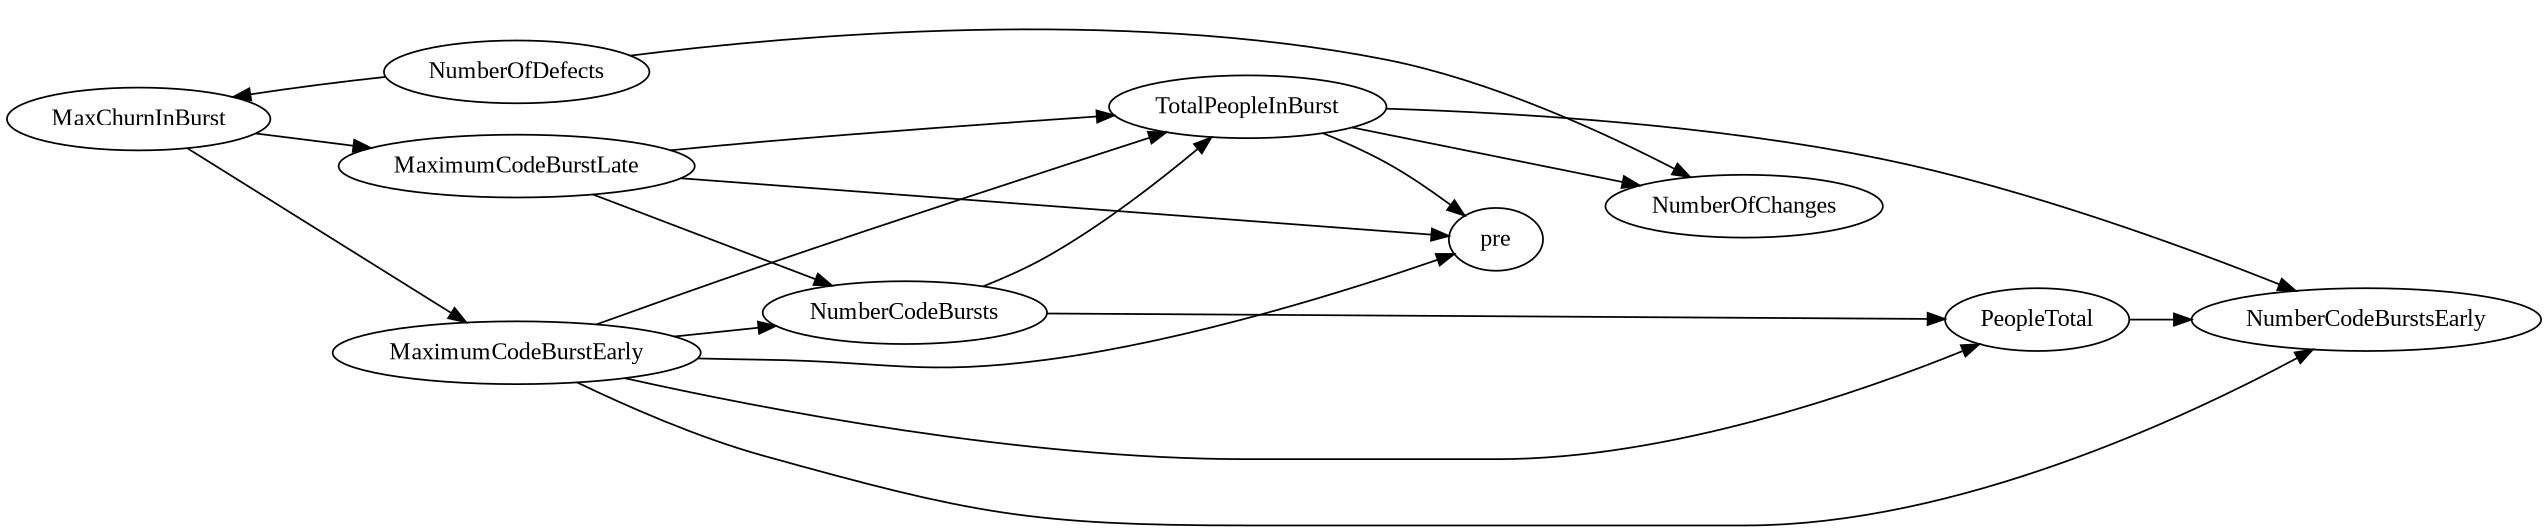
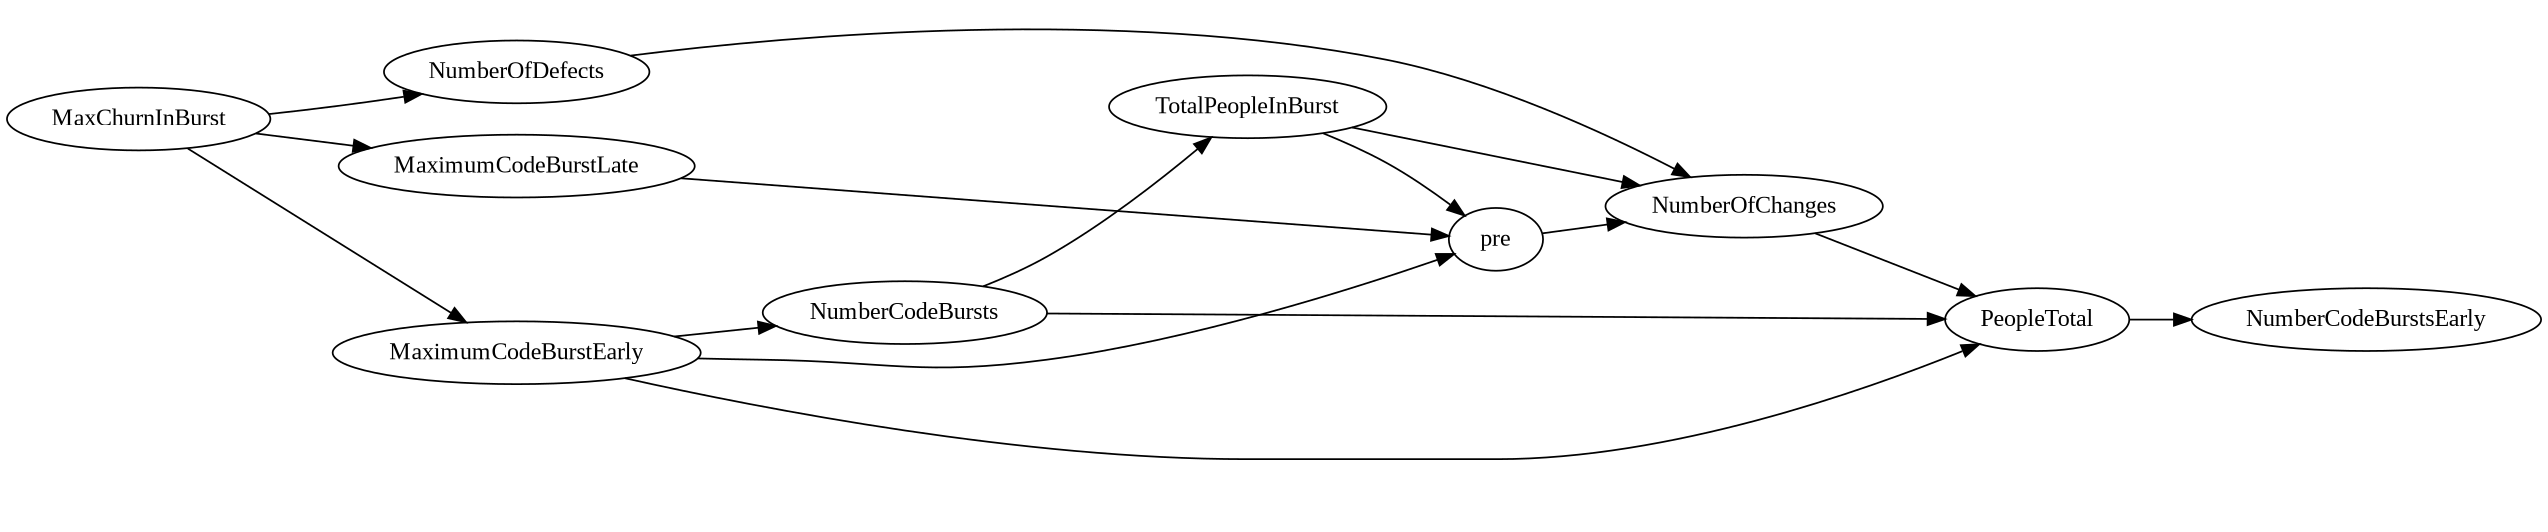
edge "NumberOfDefects" -> "MaxChurnInBurst": reversed
edge "MaximumCodeBurstLate" -> "TotalPeopleInBurst": removed
edge "TotalPeopleInBurst" -> "NumberCodeBurstsEarly": removed
edge "MaximumCodeBurstEarly" -> "TotalPeopleInBurst": removed
edge "pre" -> "NumberOfChanges": added
edge "MaximumCodeBurstLate" -> "NumberCodeBursts": removed
edge "NumberOfChanges" -> "PeopleTotal": added
edge "MaximumCodeBurstEarly" -> "NumberCodeBurstsEarly": removed
